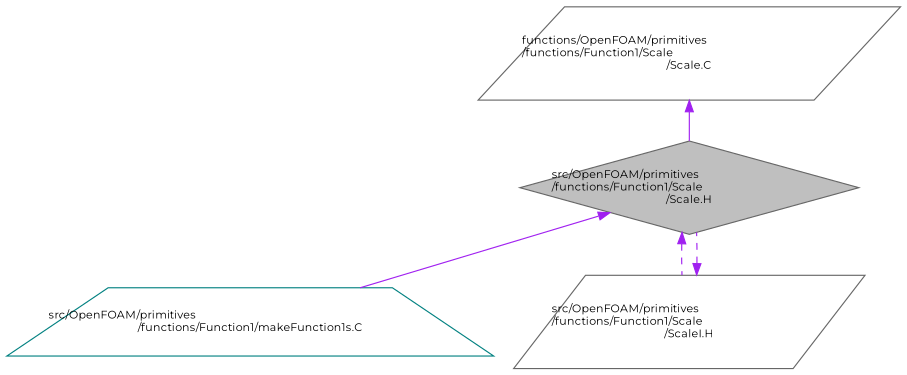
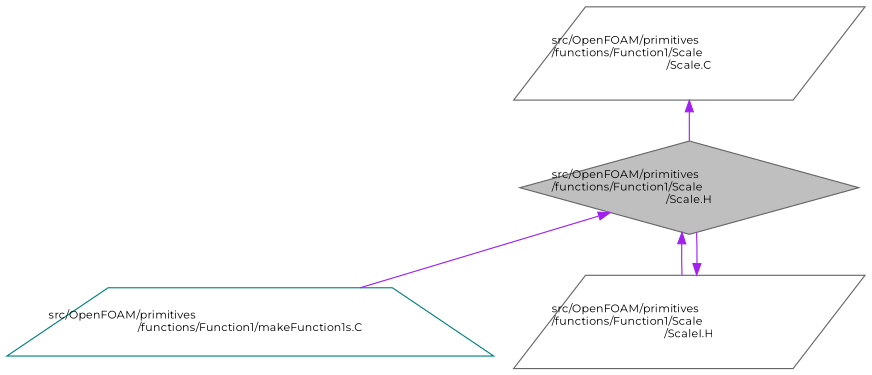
node "functions/OpenFOAM/primitives /functions/Function1/Scale /Scale.C": label "functions/OpenFOAM/primitives /functions/Function1/Scale /Scale.C" -> "src/OpenFOAM/primitives /functions/Function1/Scale /Scale.C"
edge "src/OpenFOAM/primitives /functions/Function1/Scale /Scale.H" -> "src/OpenFOAM/primitives /functions/Function1/Scale /ScaleI.H": style dashed -> solid
edge "src/OpenFOAM/primitives /functions/Function1/Scale /ScaleI.H" -> "src/OpenFOAM/primitives /functions/Function1/Scale /Scale.H": style dashed -> solid
